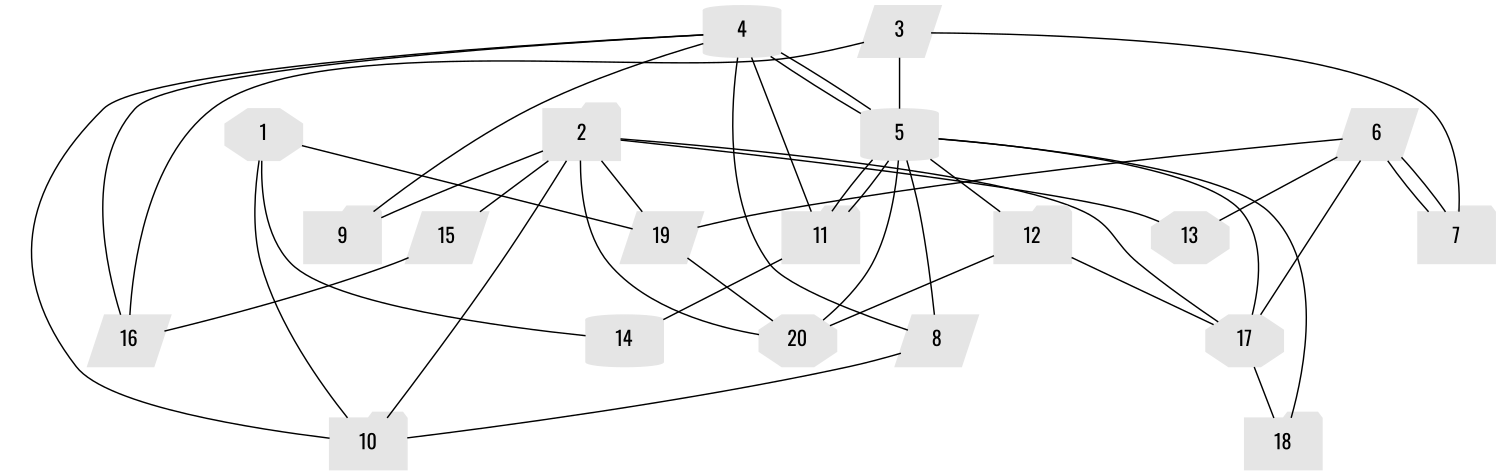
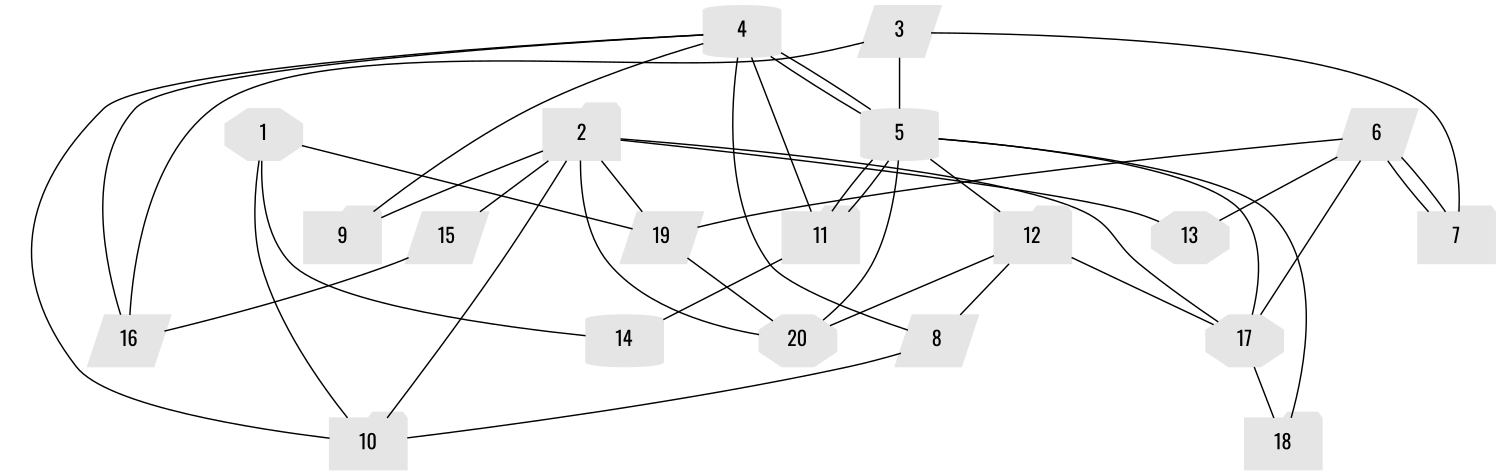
edge "5" -- "8": now "12" -- "8"
